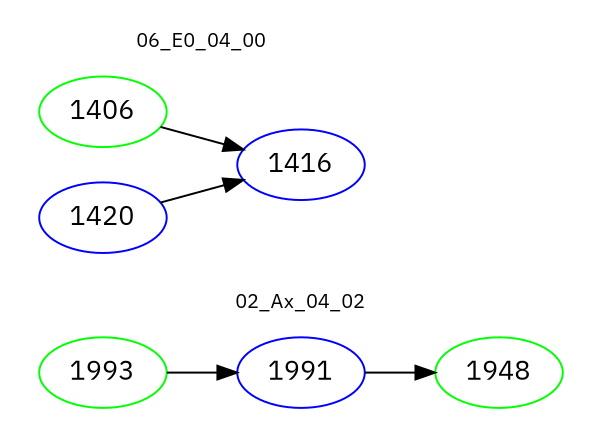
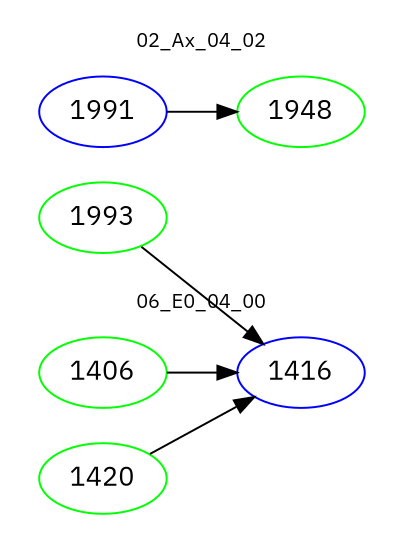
node "1420": color blue -> green
edge "1993" -> "1991": now "1993" -> "1416"
